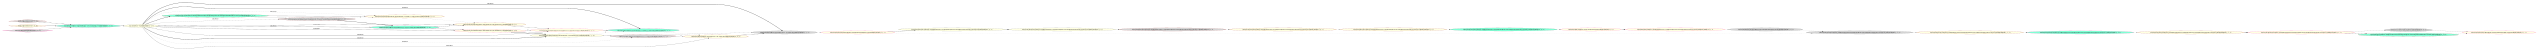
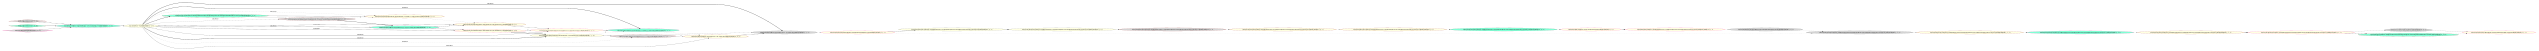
node "testCheckpointBarriers['1', '0', '0']": fillcolor lightyellow -> aquamarine
